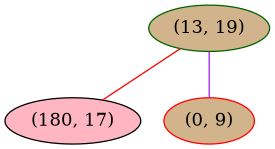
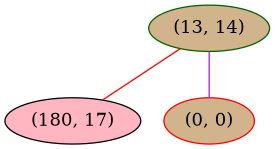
node "(13, 19)": label "(13, 19)" -> "(13, 14)"
node "(0, 9)": label "(0, 9)" -> "(0, 0)"
